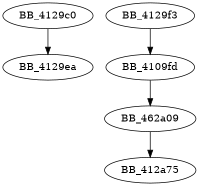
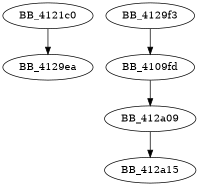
node "BB_4129c0": label "BB_4129c0" -> "BB_4121c0"
node "BB_462a09": label "BB_462a09" -> "BB_412a09"
node "BB_412a75": label "BB_412a75" -> "BB_412a15"
